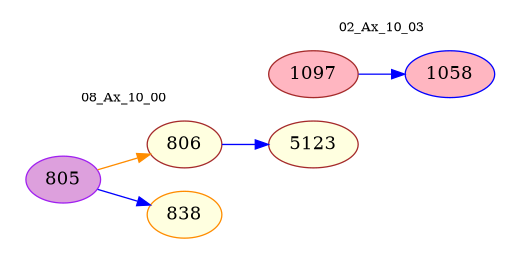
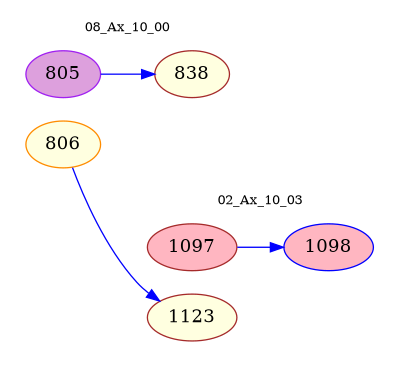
node "1058": label "1058" -> "1098"
node "806": color brown -> darkorange
node "5123": label "5123" -> "1123"
edge "805" -> "806": removed
node "838": color darkorange -> brown
